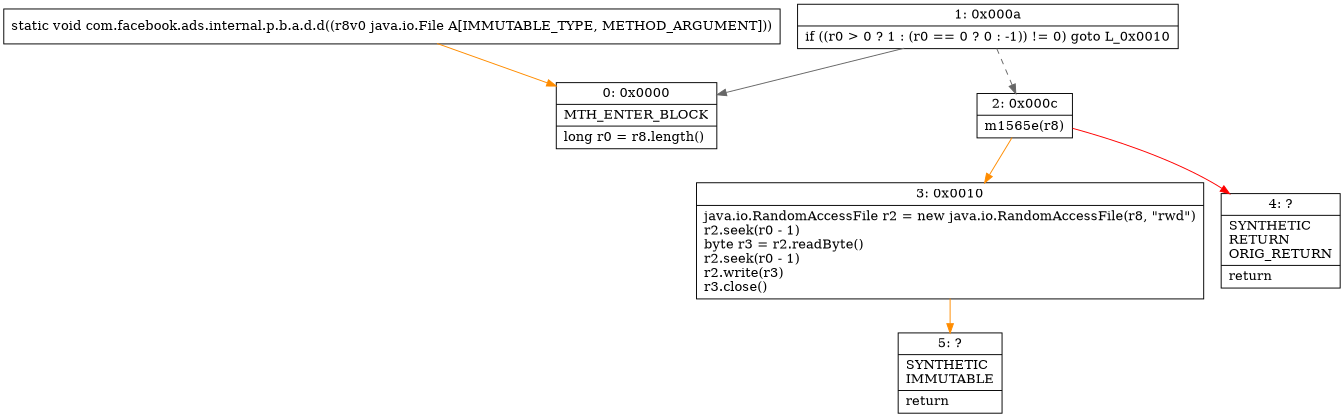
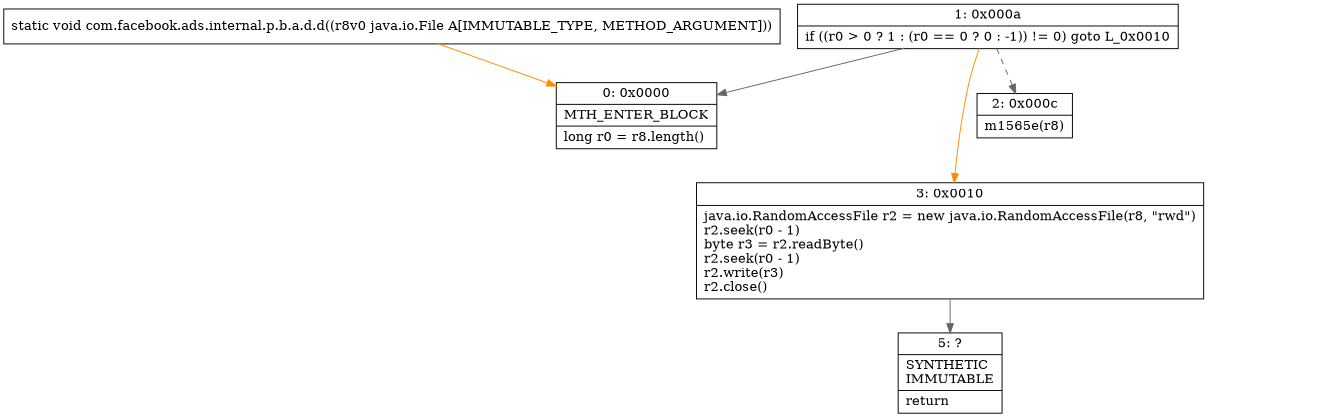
edge "2: 0x000c" -> "3: 0x0010": now "1: 0x000a" -> "3: 0x0010"
node "4: ?": removed
node "3: 0x0010": text "r3.close()" -> "r2.close()"
edge "3: 0x0010" -> "5: ?": color darkorange -> gray40
